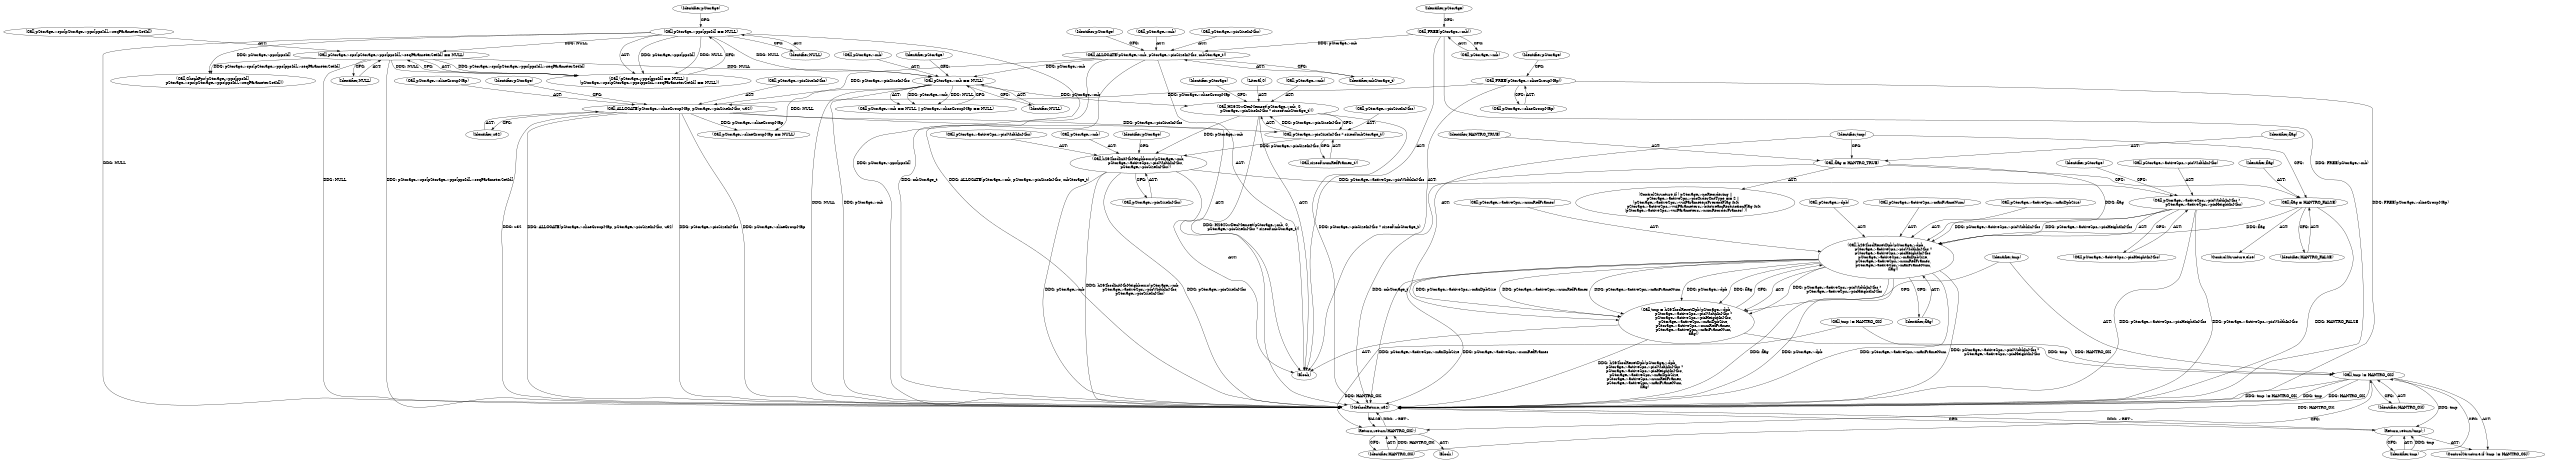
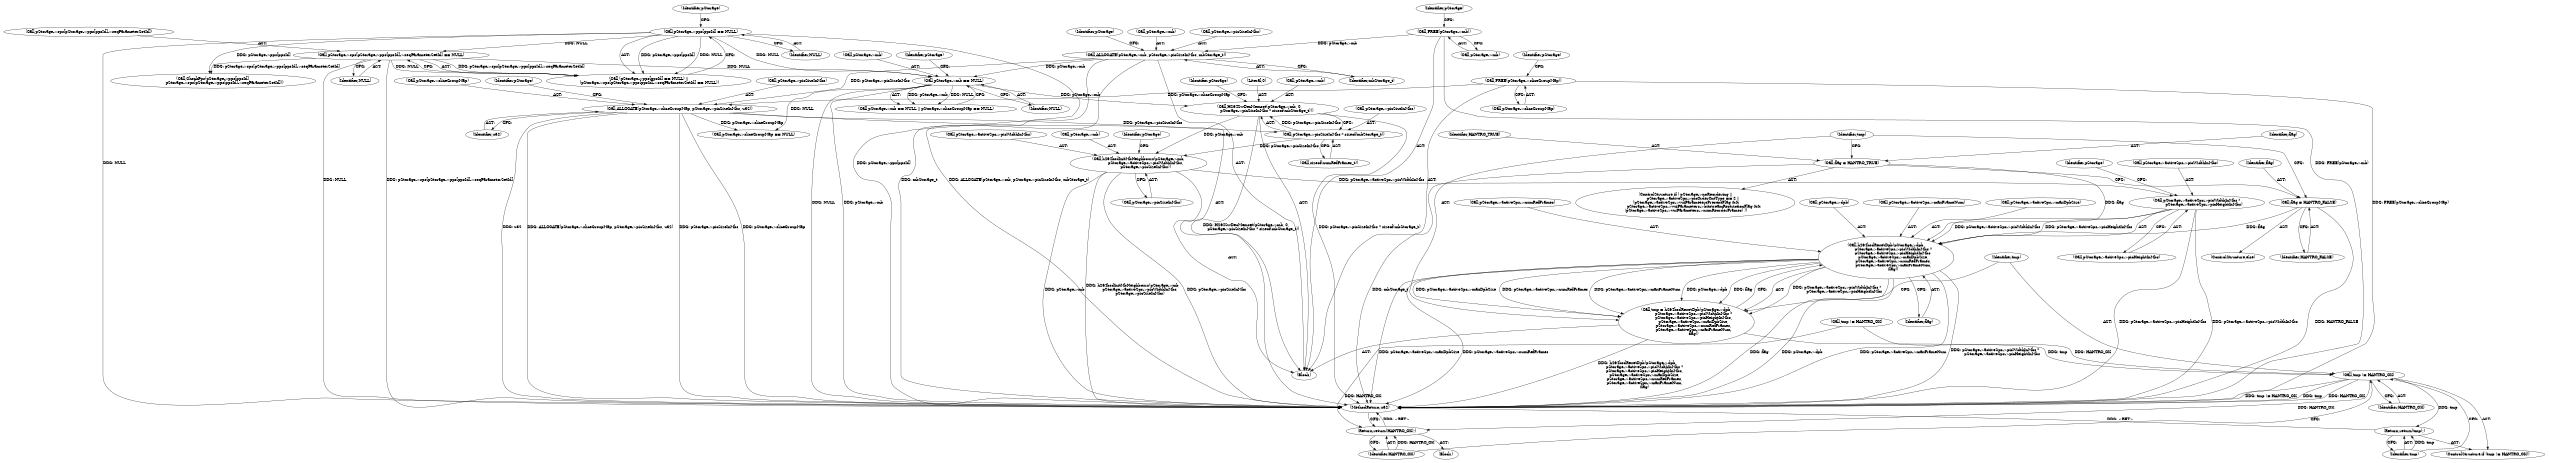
edge "(MethodReturn,u32)" -> "(Return,return(HANTRO_OK);)": label "FALSE: " -> "CFG: "
edge "(MethodReturn,u32)" -> "(Return,return(tmp);)": removed, label "CFG:"
